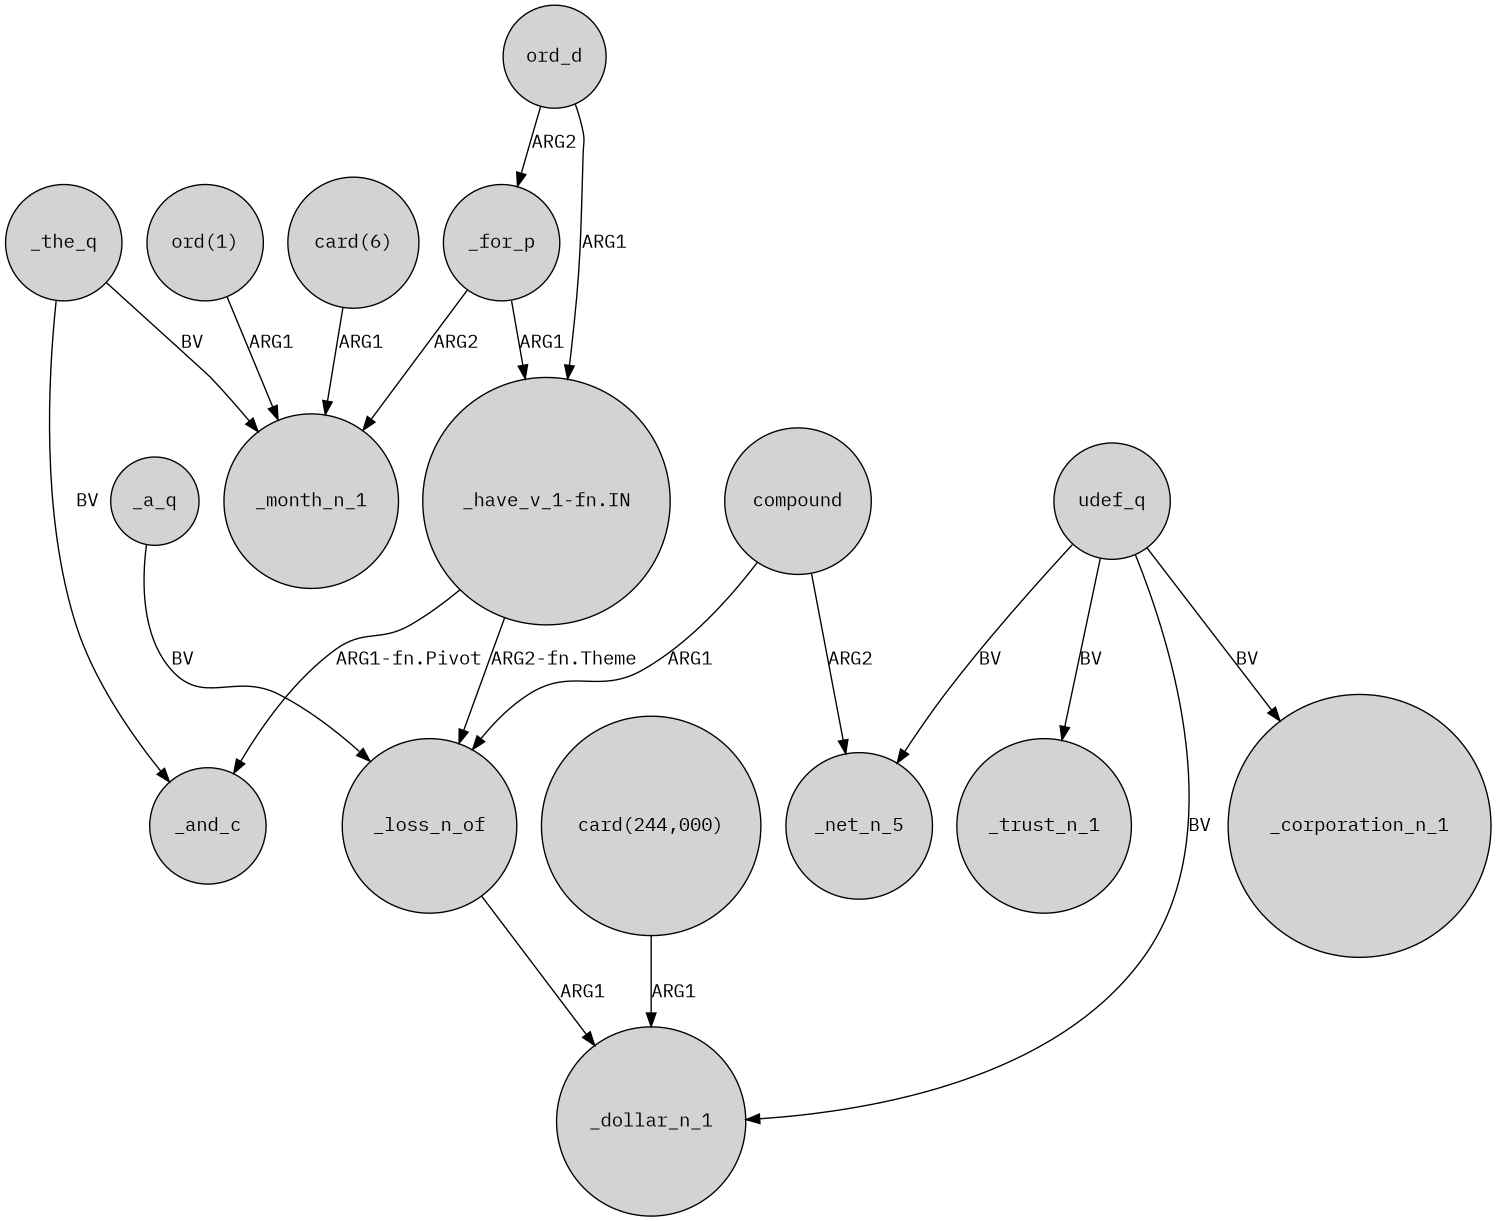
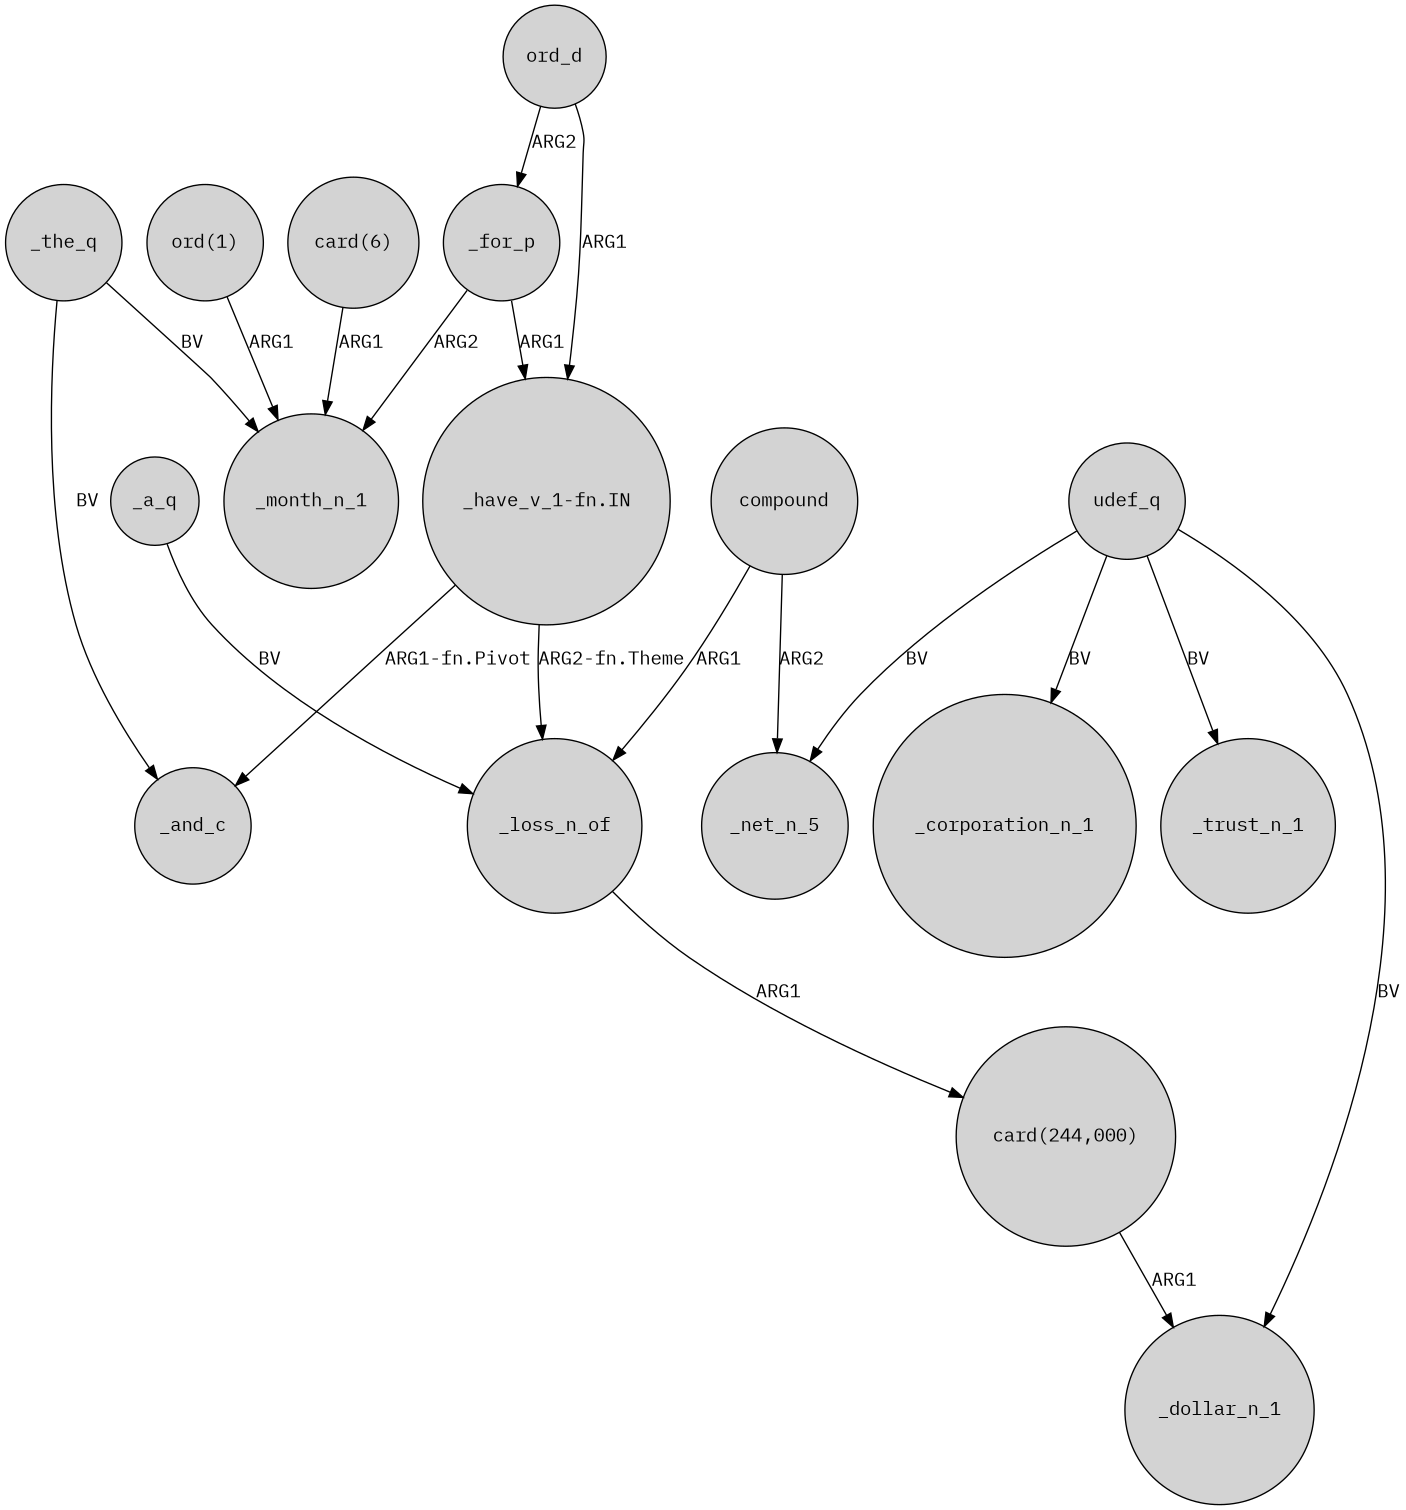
edge "_loss_n_of" -> "_dollar_n_1": now "_loss_n_of" -> "card(244,000)"
